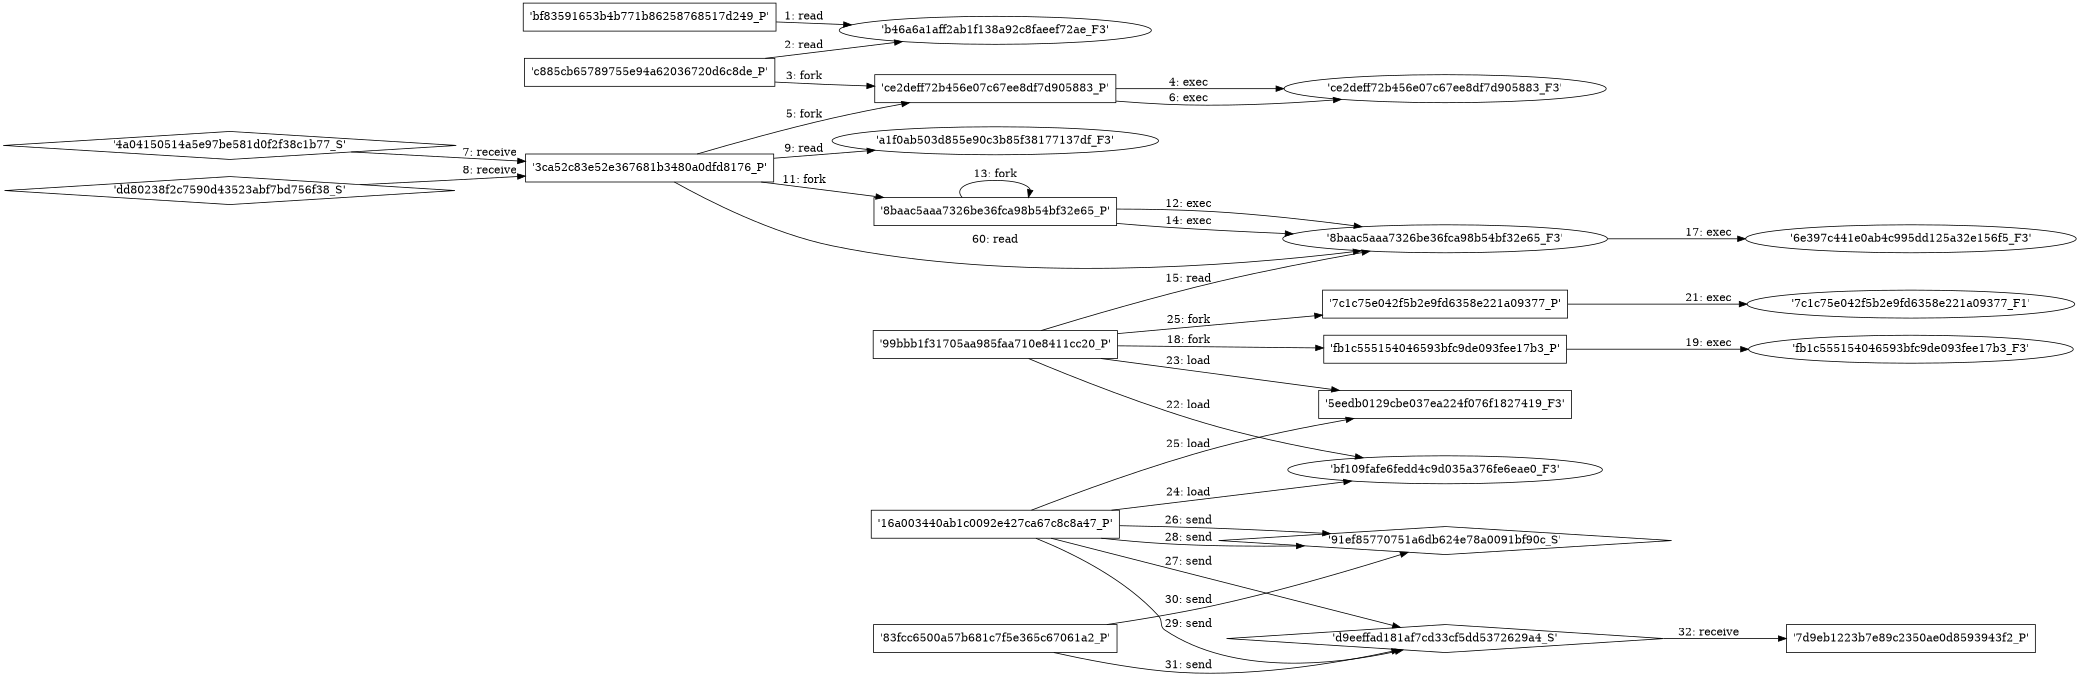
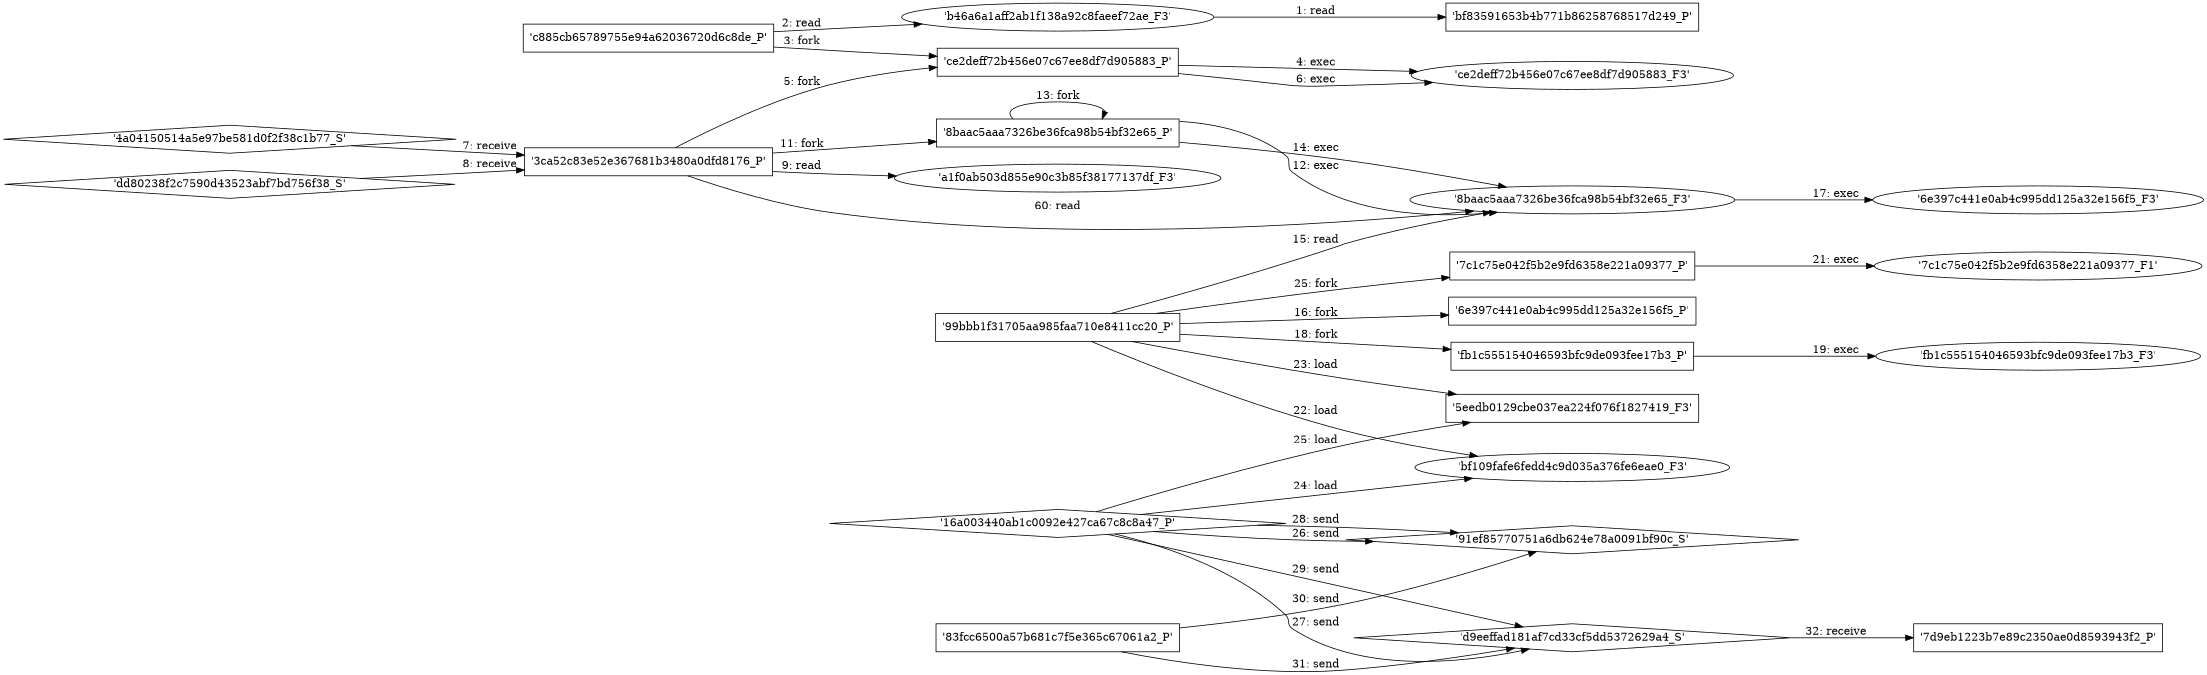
edge "'bf83591653b4b771b86258768517d249_P'" -> "'b46a6a1aff2ab1f138a92c8faeef72ae_F3'": reversed
node "'6e397c441e0ab4c995dd125a32e156f5_P'": added
node "'16a003440ab1c0092e427ca67c8c8a47_P'": shape box -> diamond
